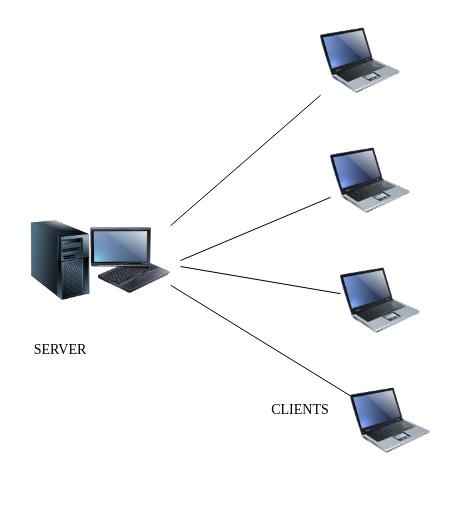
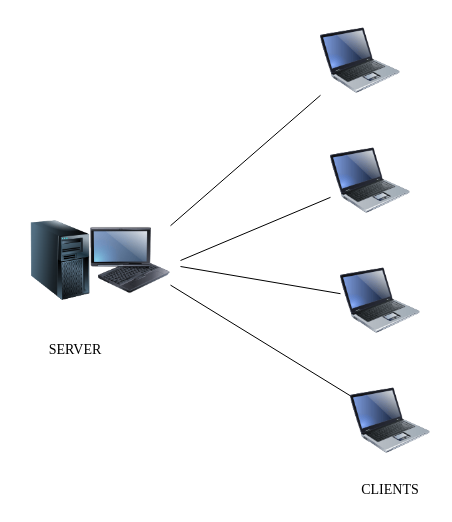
node "SERVER": moved (61, 351) -> (76, 351)
node "CLIENTS": moved (301, 411) -> (391, 491)
